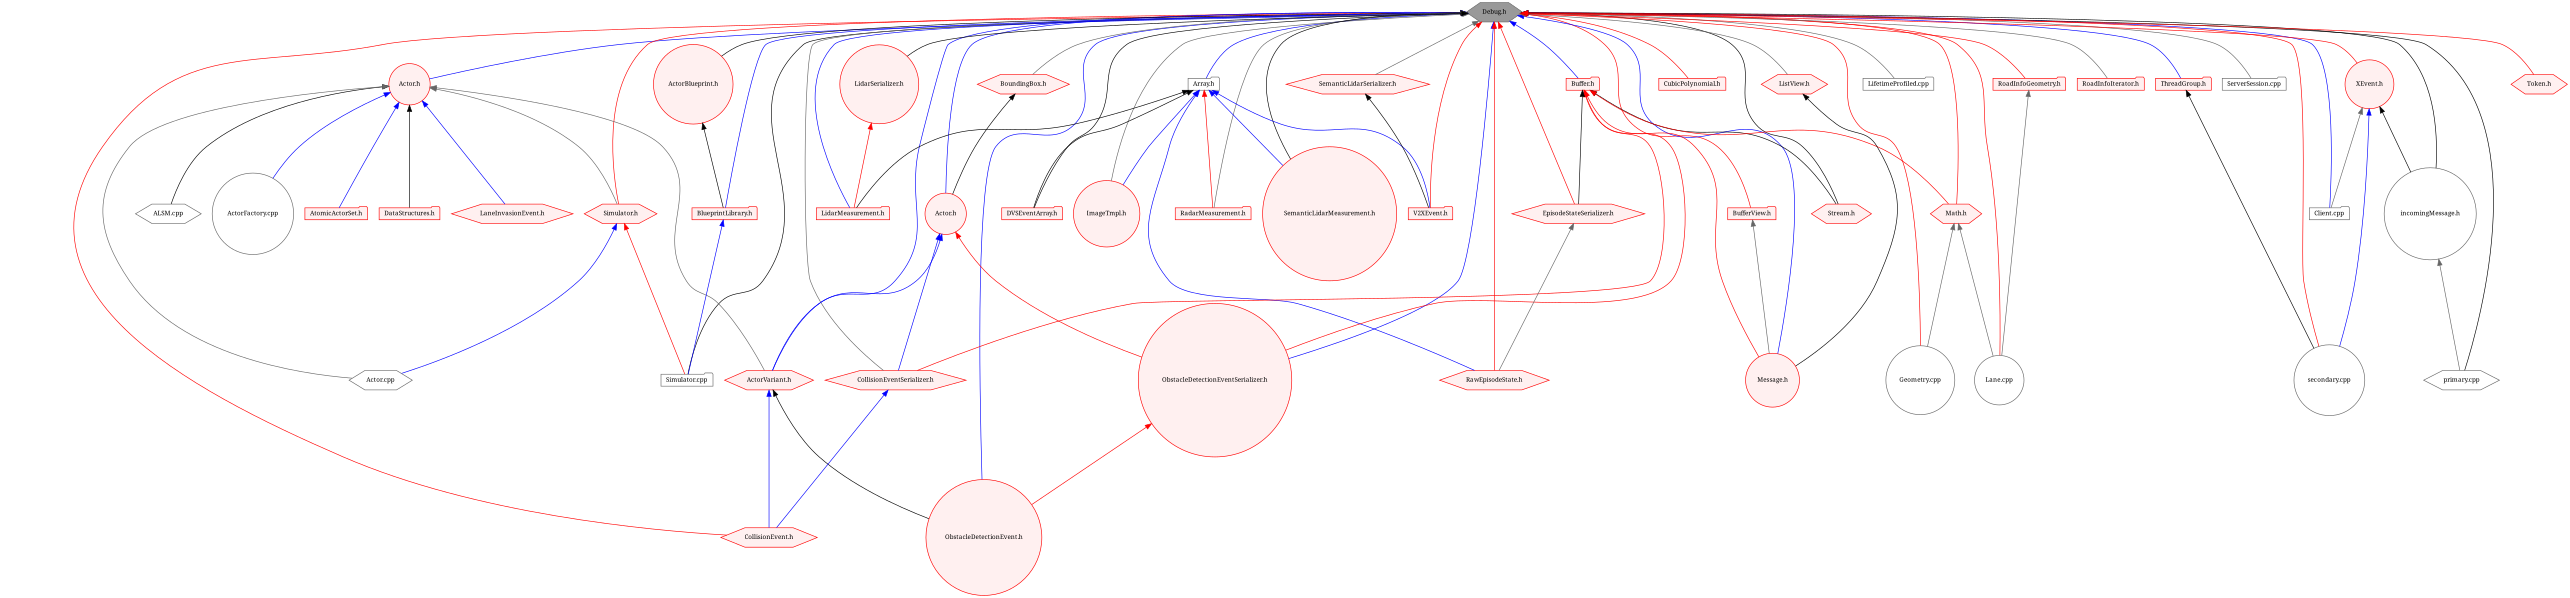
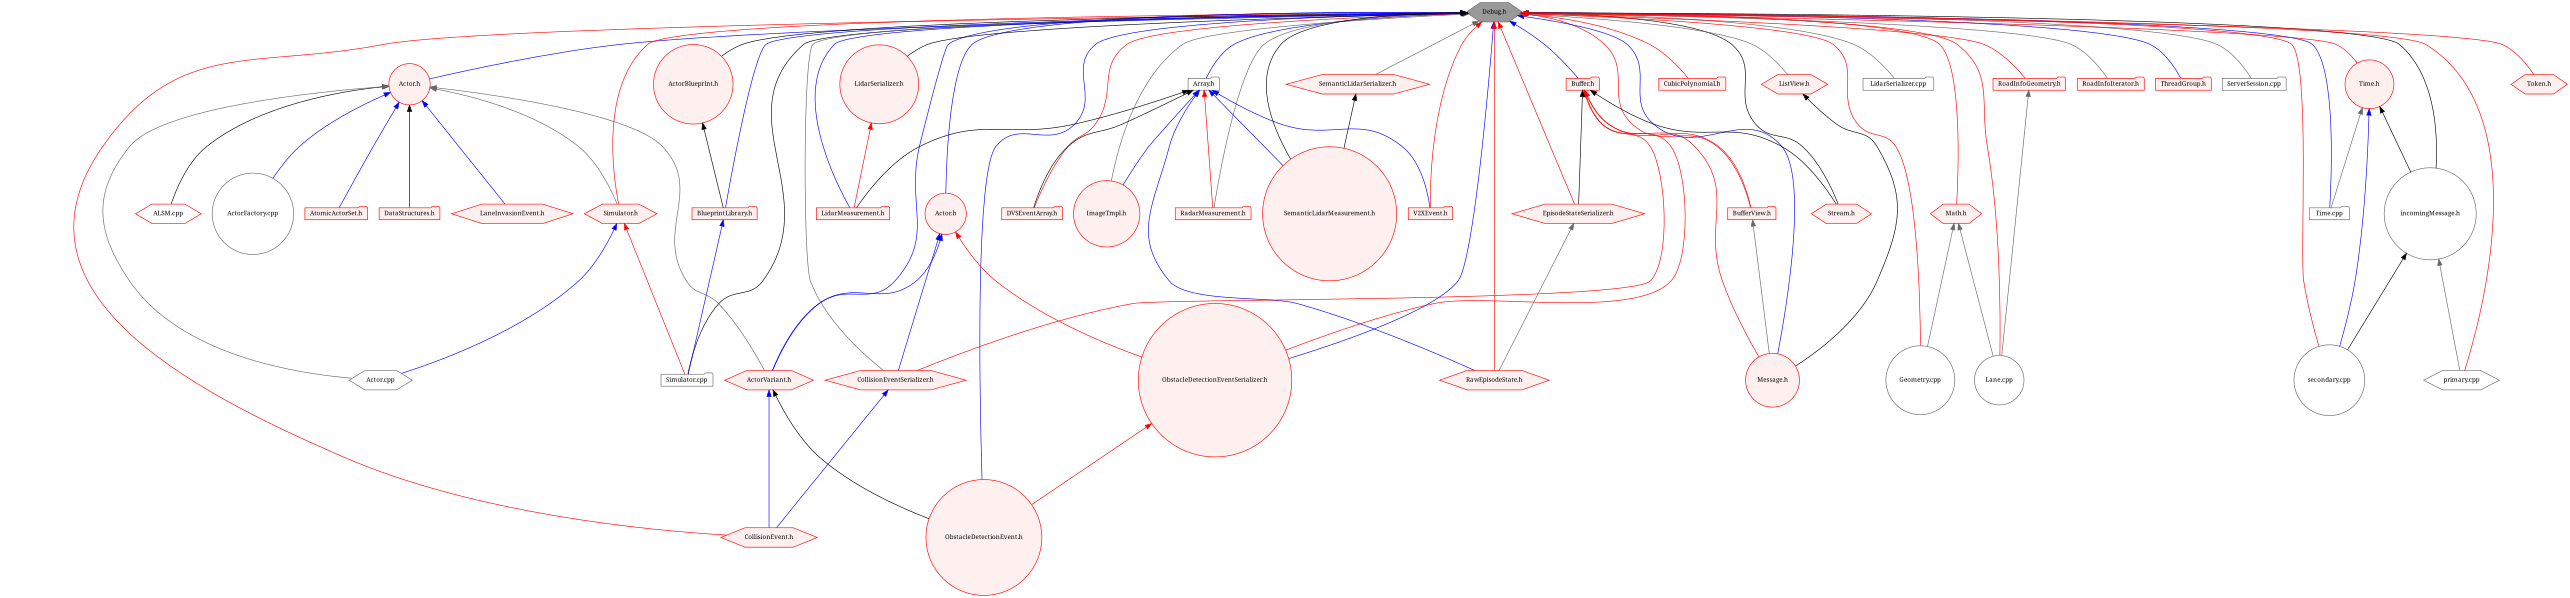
edge "DVSEventArray.h" -> "Debug.h": color black -> red
edge "primary.cpp" -> "Debug.h": color black -> red
node "BoundingBox.h": removed
node "LifetimeProfiled.cpp": label "LifetimeProfiled.cpp" -> "LidarSerializer.cpp"
node "XEvent.h": label "XEvent.h" -> "Time.h"
edge "Math.h" -> "Buffer.h": now "BufferView.h" -> "Buffer.h"
edge "V2XEvent.h" -> "SemanticLidarSerializer.h": now "SemanticLidarMeasurement.h" -> "SemanticLidarSerializer.h"
node "ALSM.cpp": color grey40 -> red
node "Client.cpp": label "Client.cpp" -> "Time.cpp"
edge "secondary.cpp" -> "ThreadGroup.h": now "secondary.cpp" -> "incomingMessage.h"
